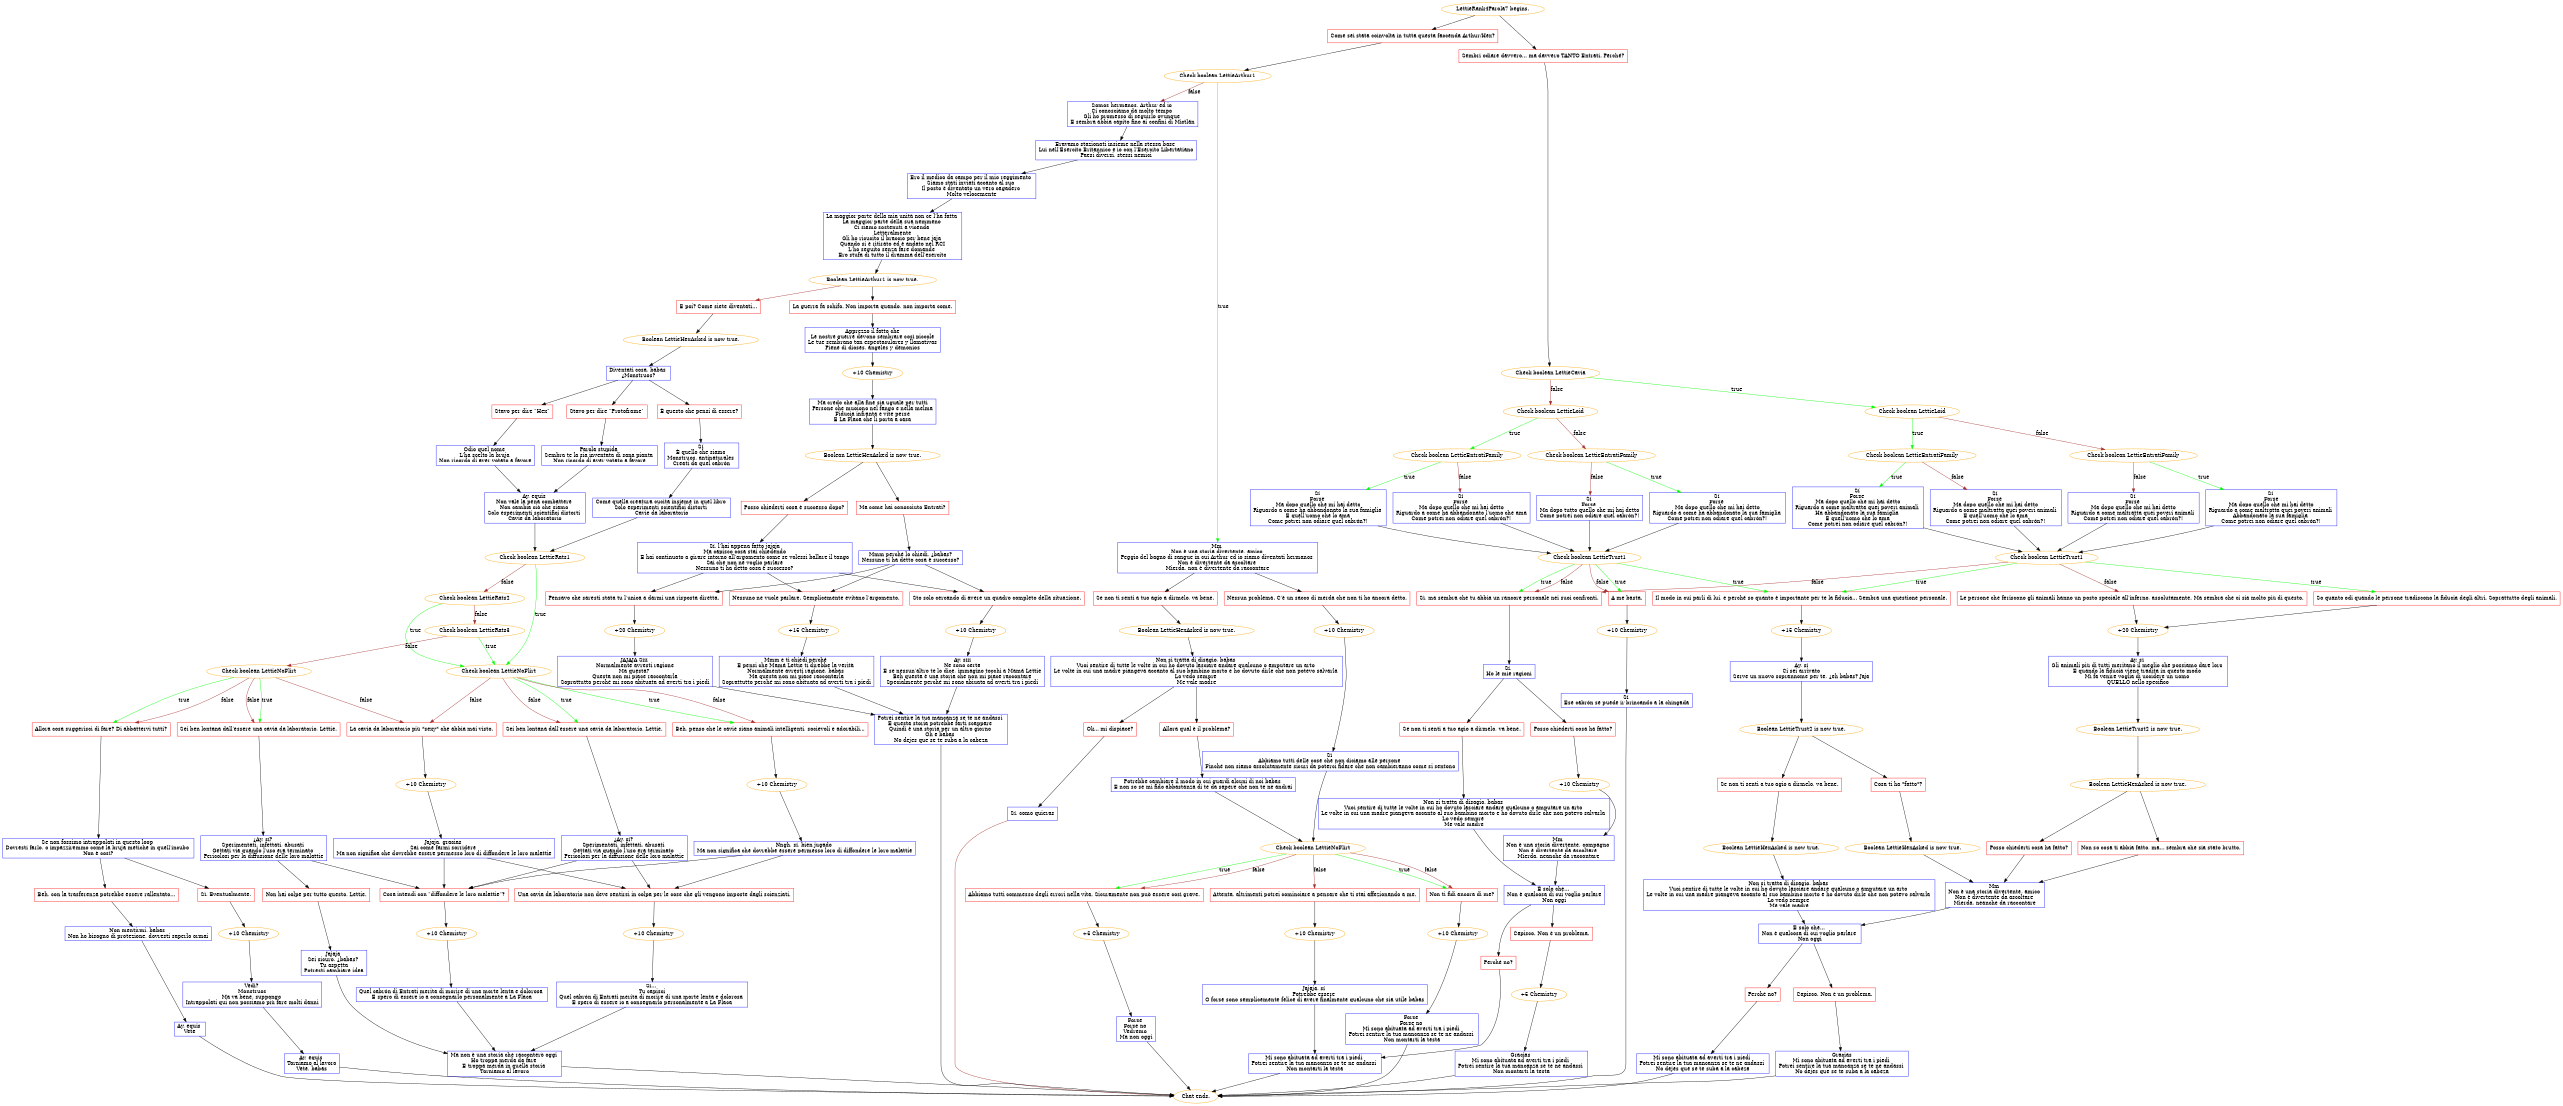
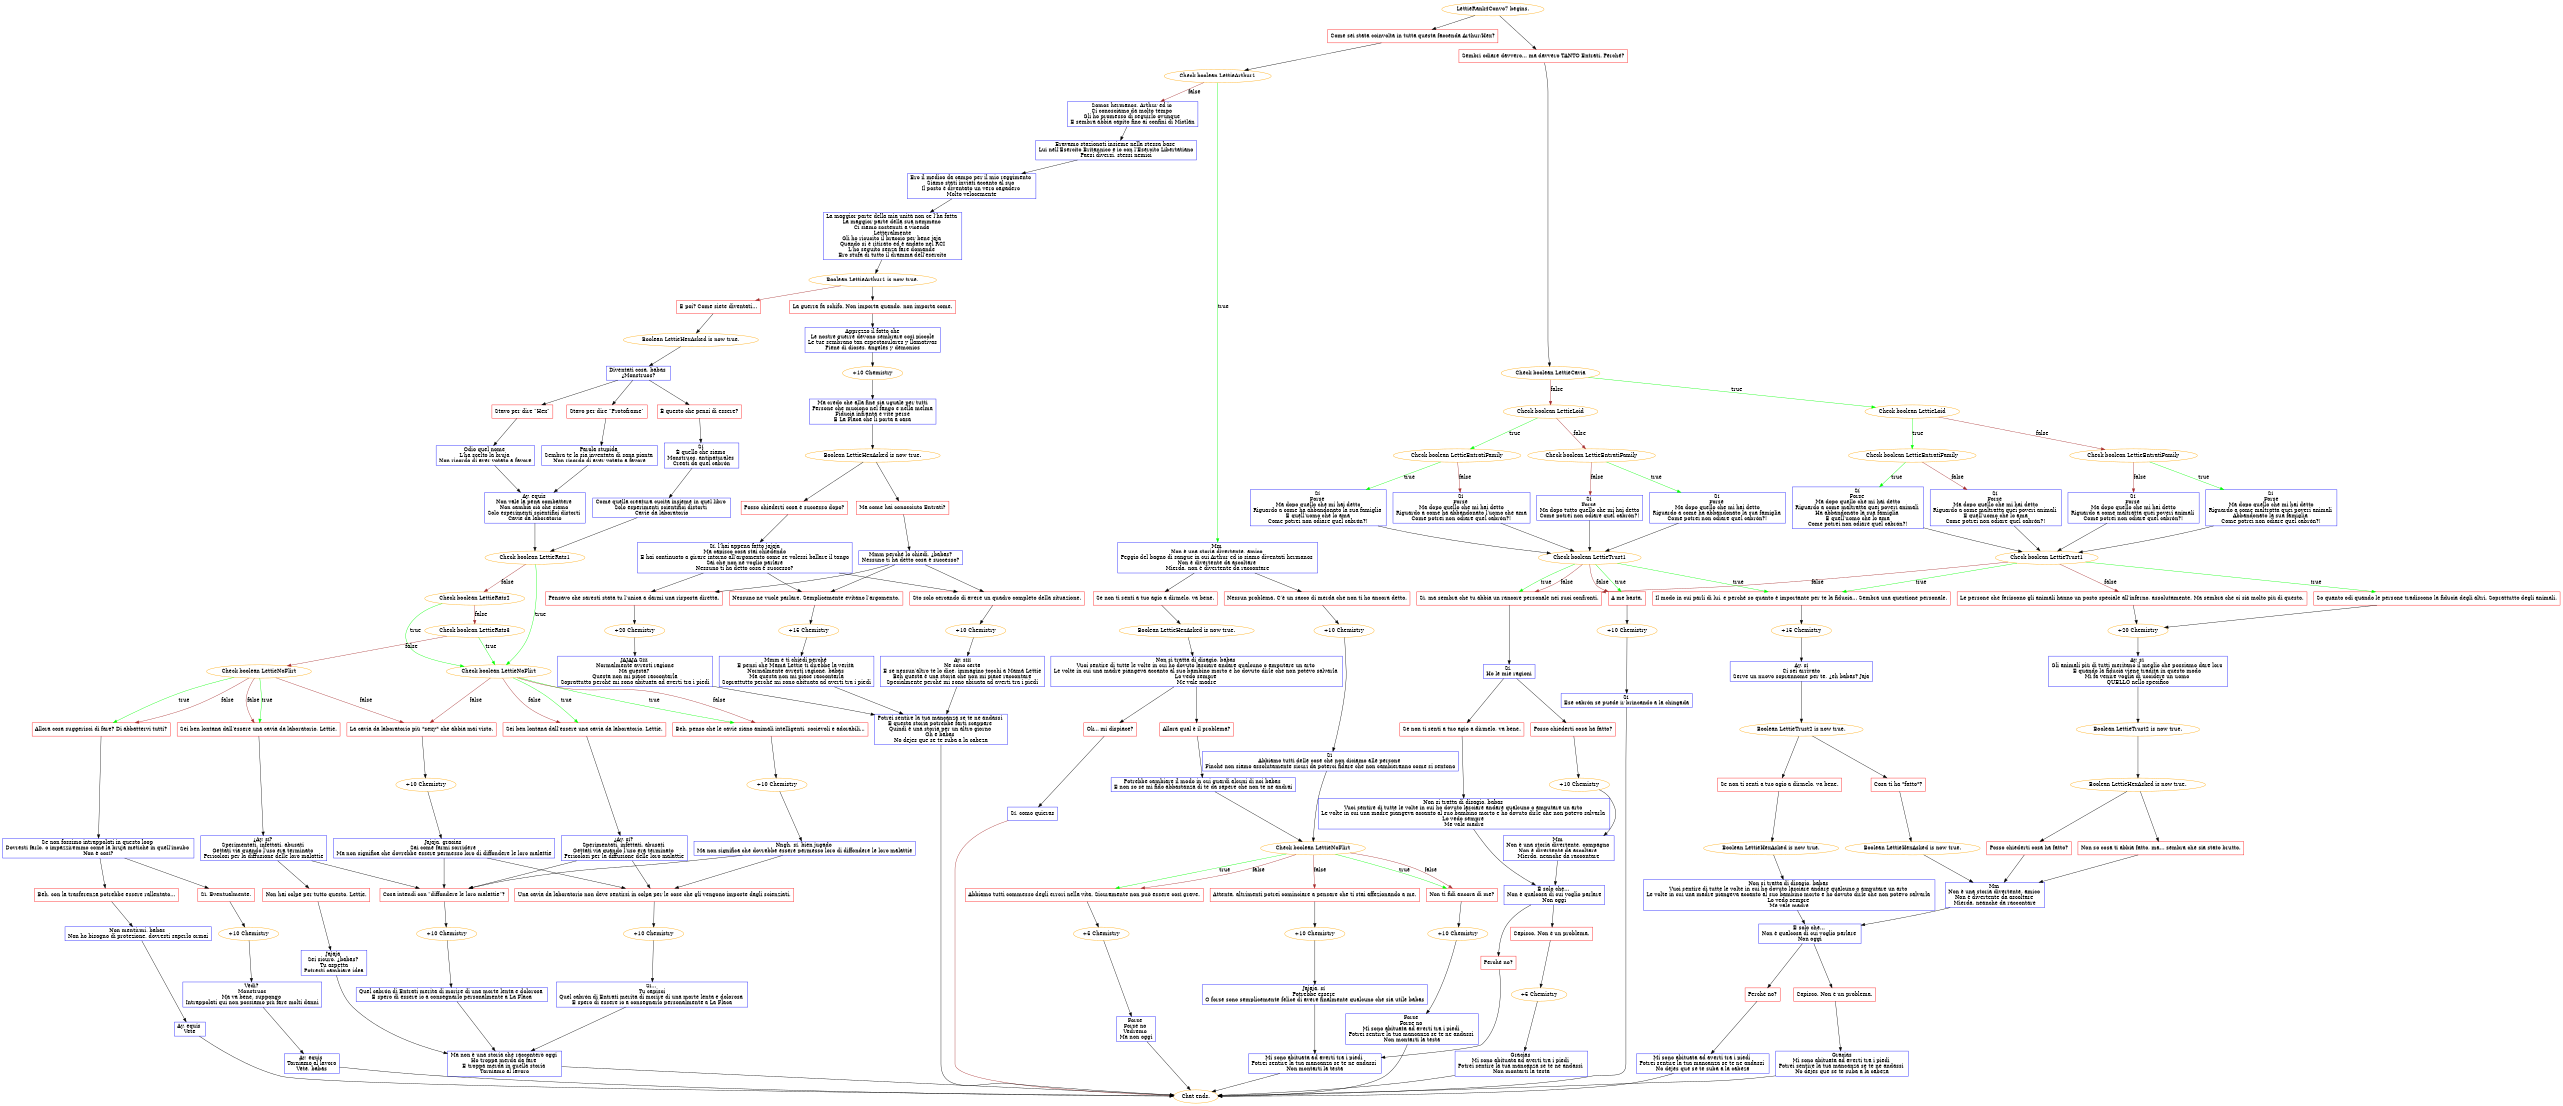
node "LettieRank4Parola7 begins.": label "LettieRank4Parola7 begins." -> "LettieRank4Convo7 begins."
